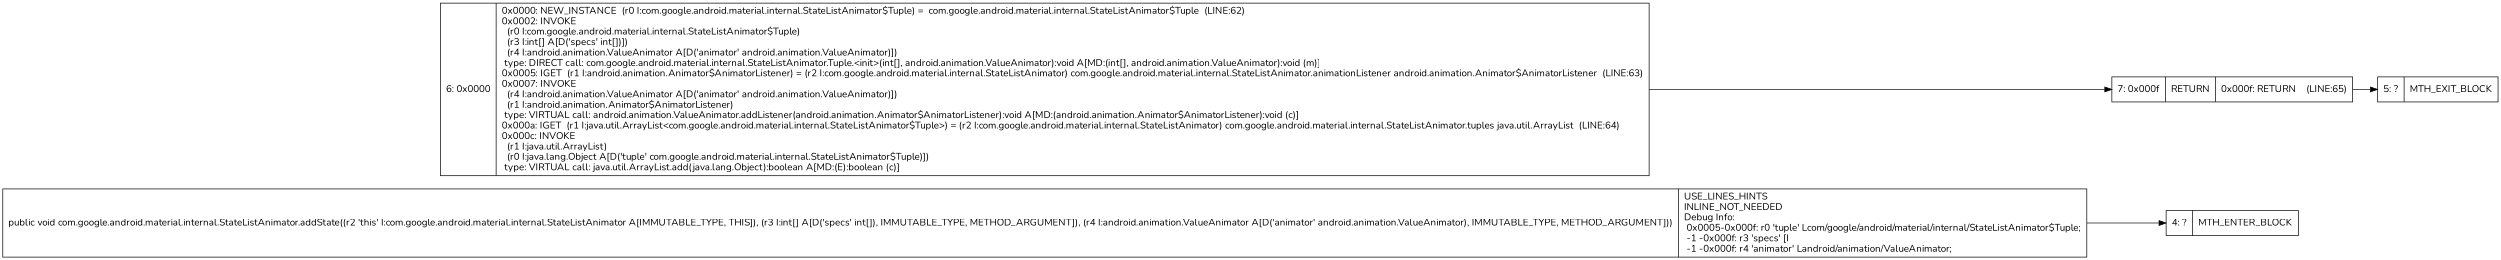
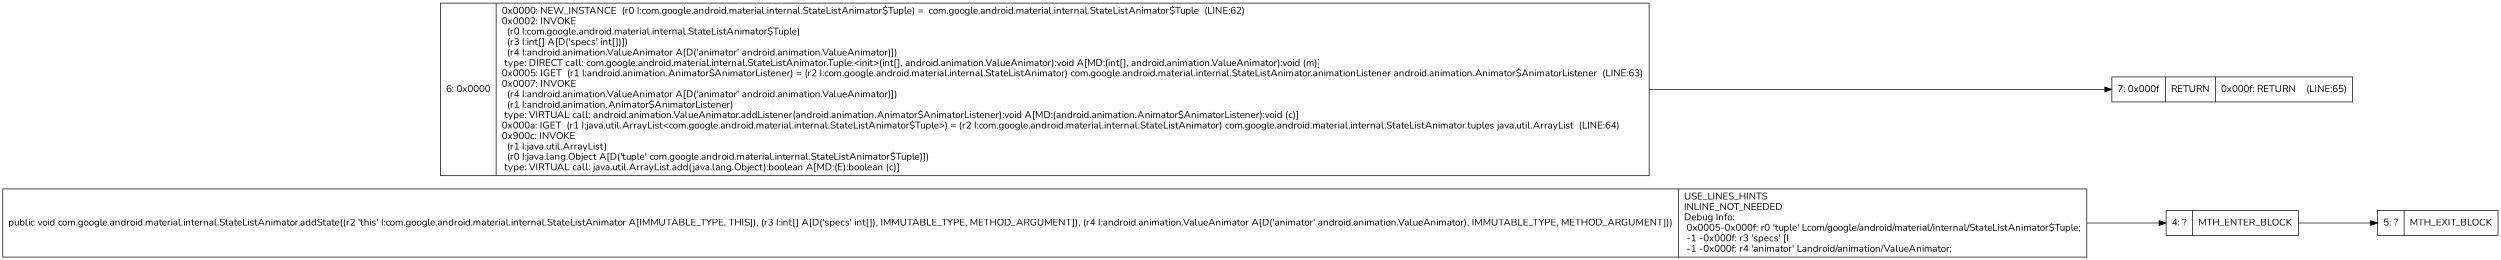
edge "7: 0x000f" -> "5: ?": now "4: ?" -> "5: ?"
node "6: 0x0000": text "0x000c: INVOKE" -> "0x900c: INVOKE"
